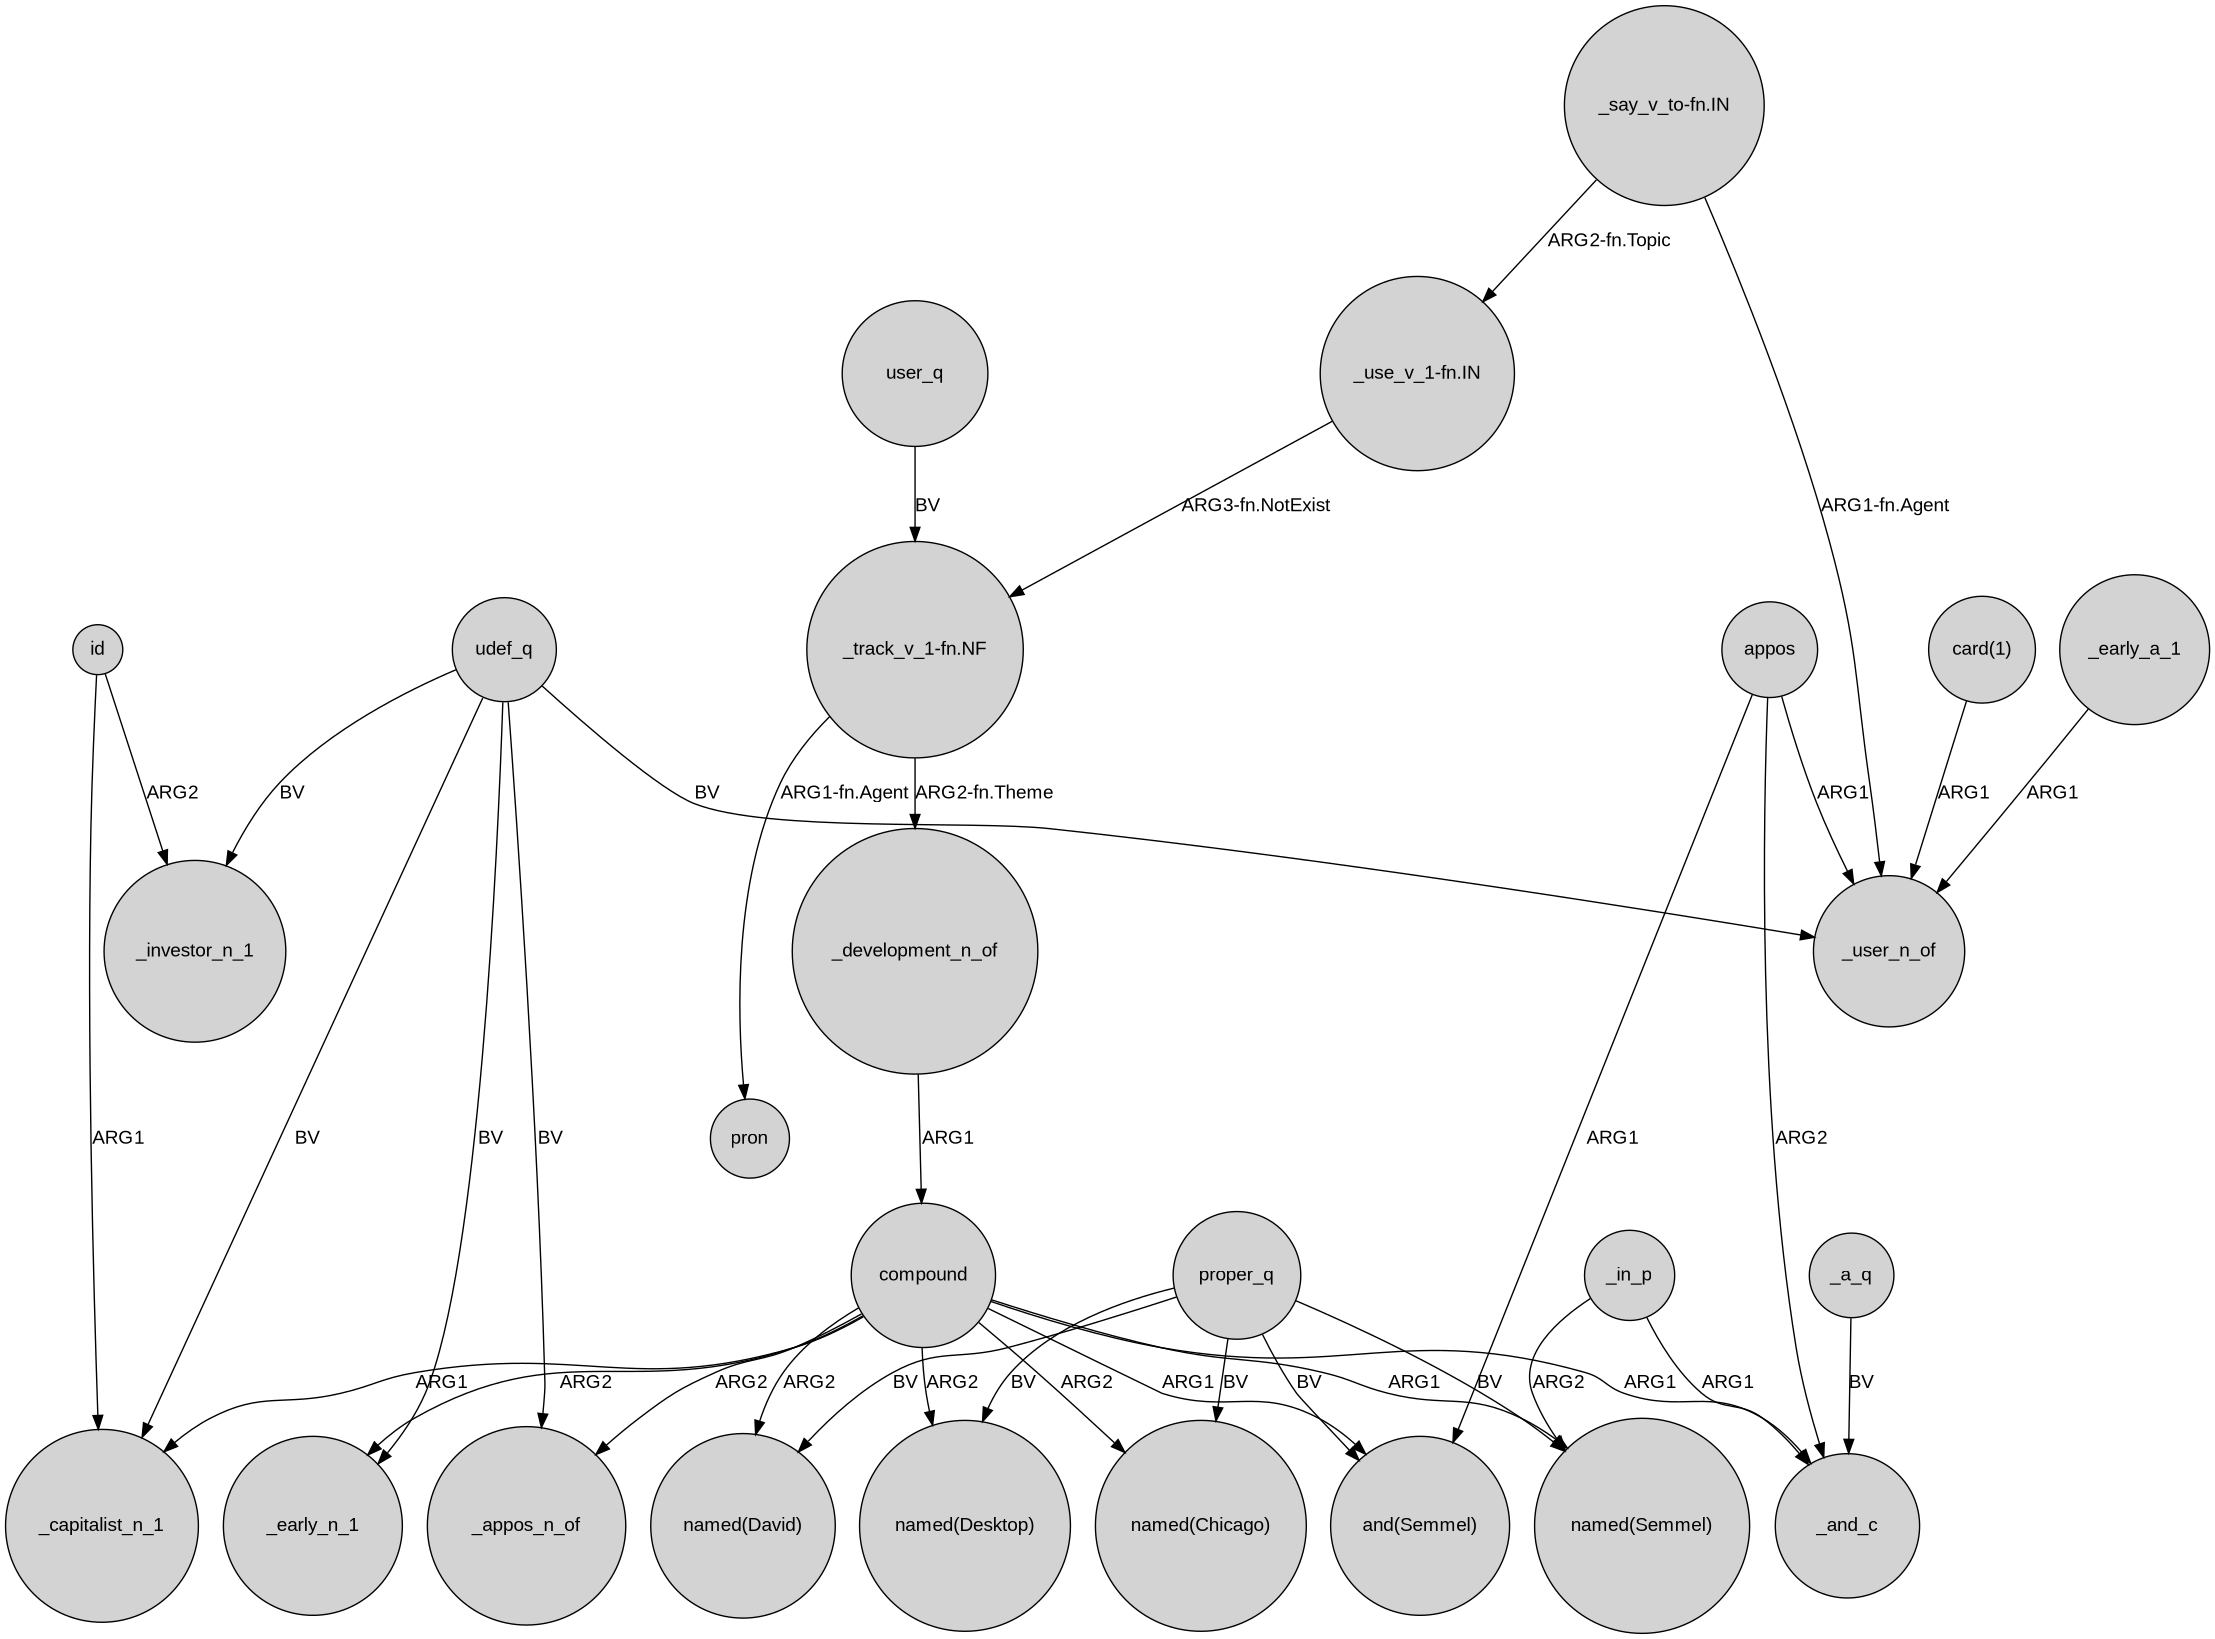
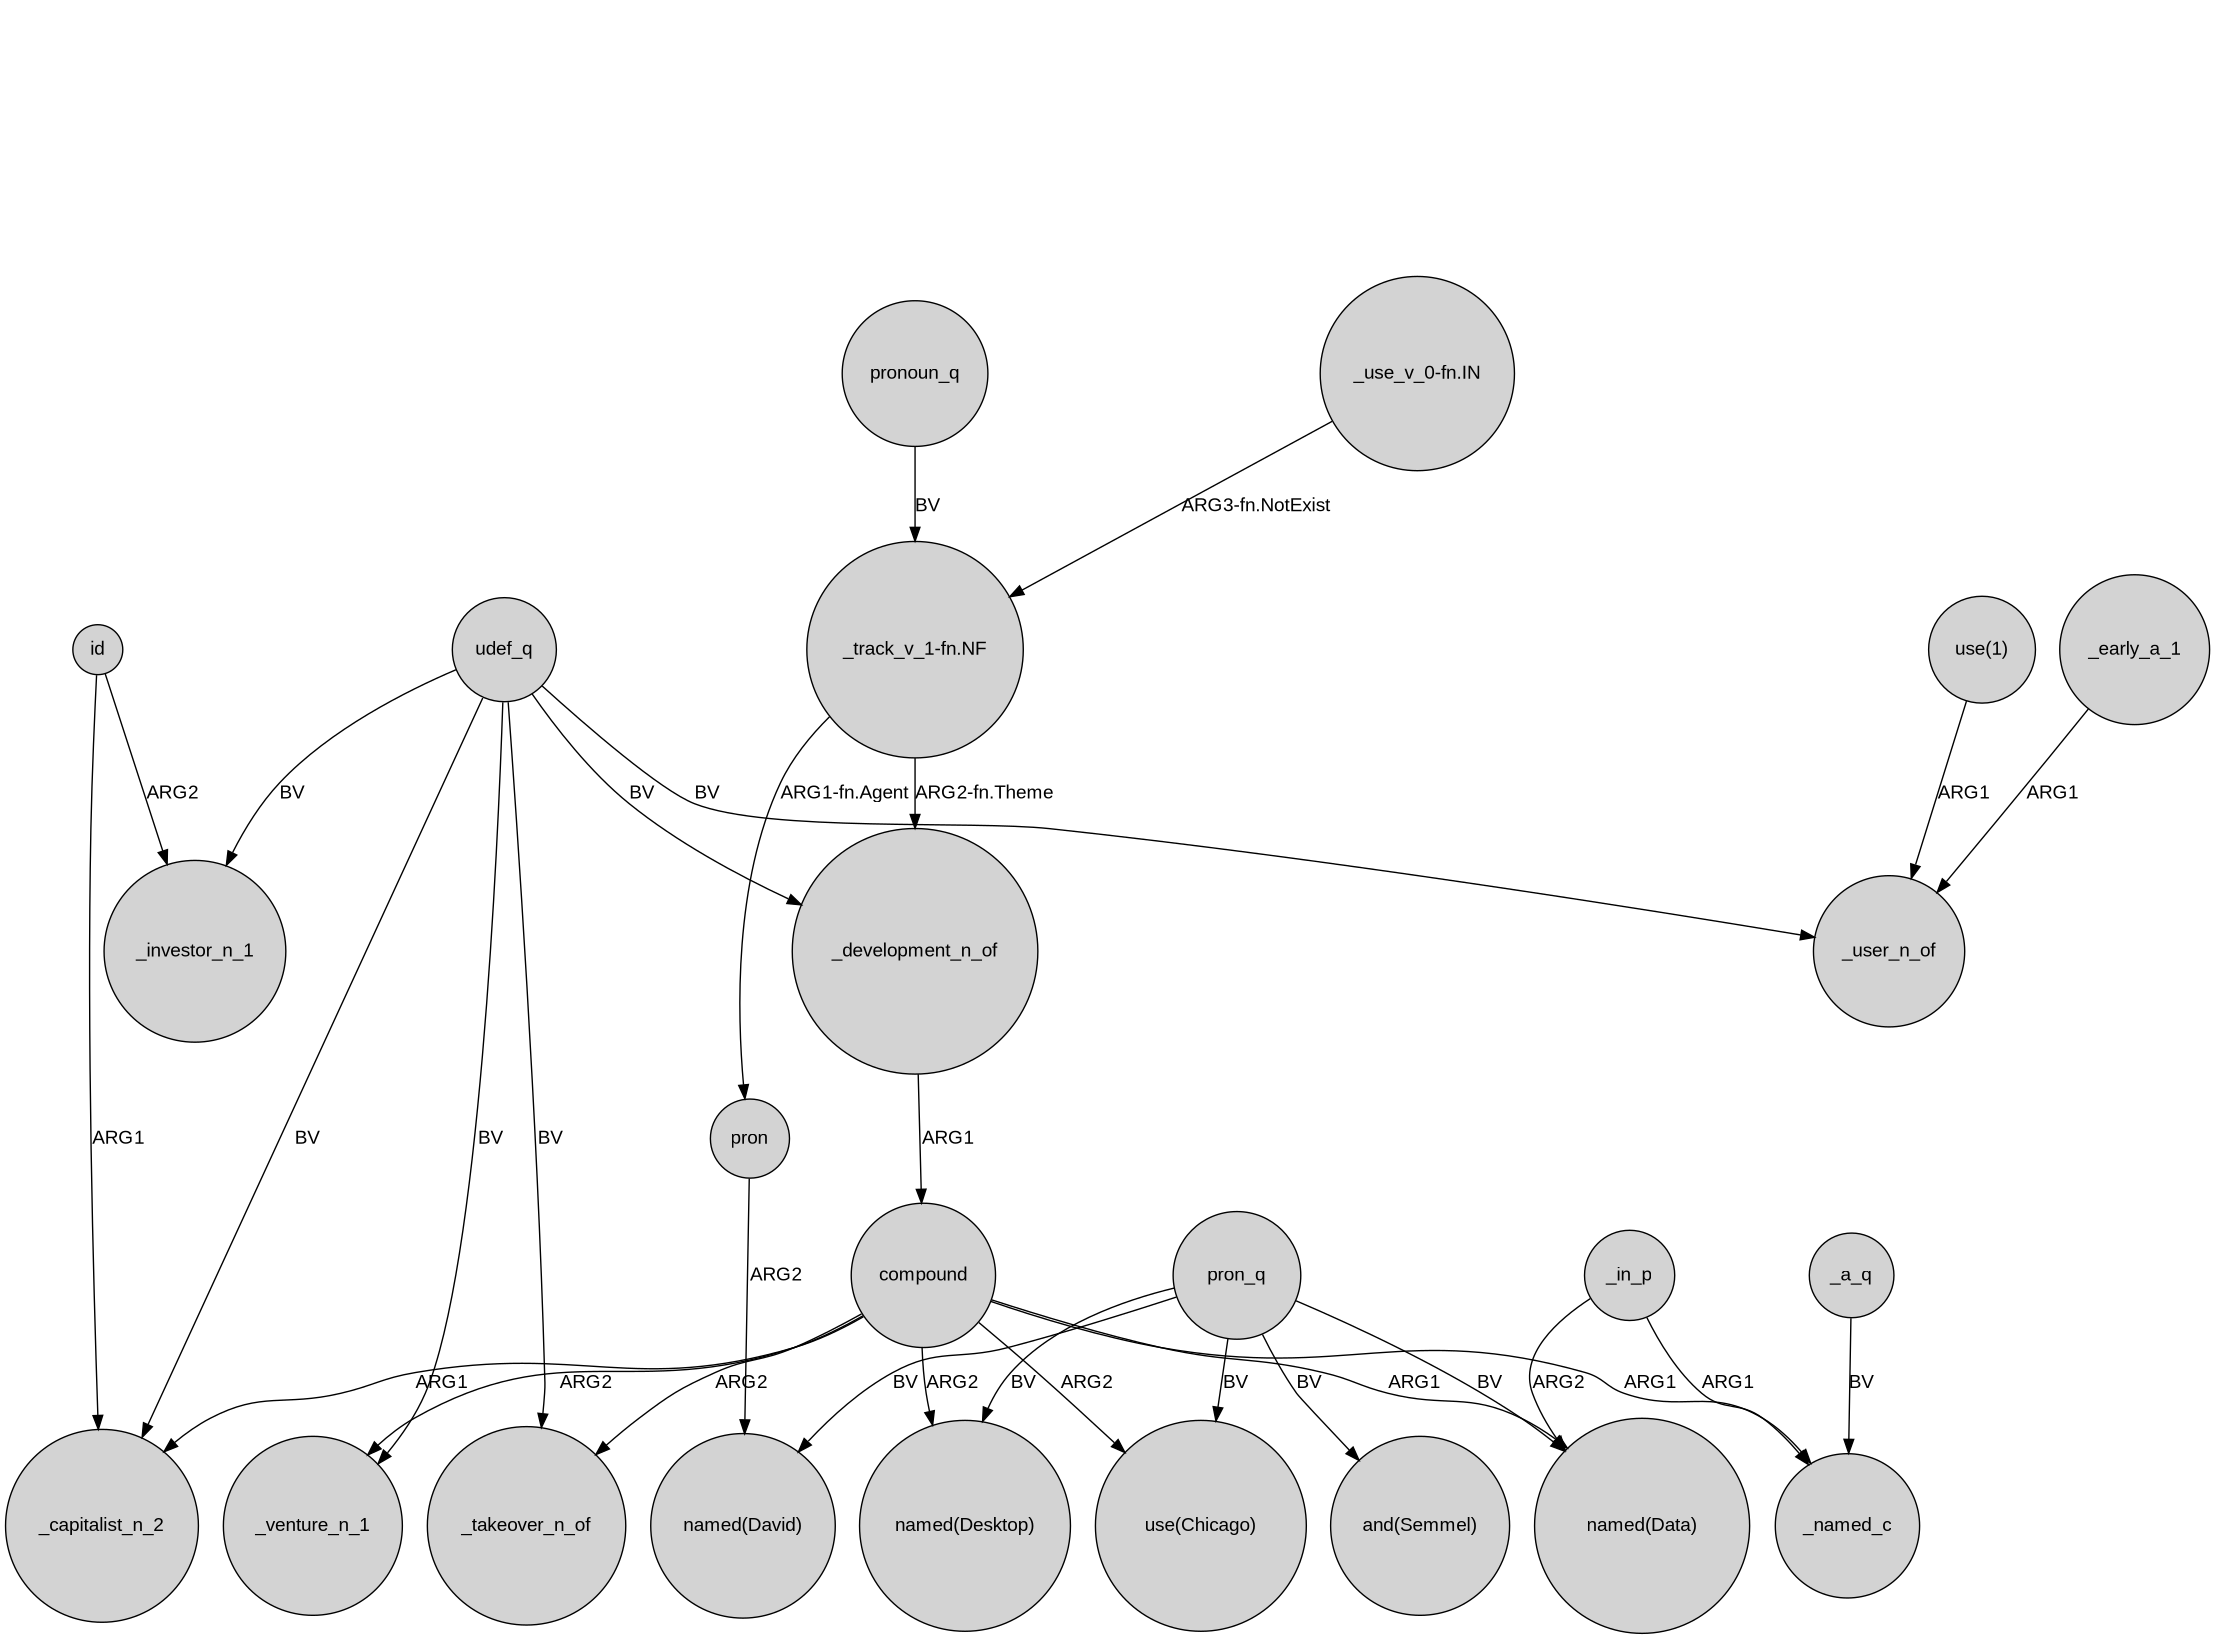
node "_say_v_to-fn.IN": removed
node "user_q": label "user_q" -> "pronoun_q"
node "_use_v_1-fn.IN": label "_use_v_1-fn.IN" -> "_use_v_0-fn.IN"
node "appos": removed
node "card(1)": label "card(1)" -> "use(1)"
edge "udef_q" -> "_development_n_of": added, label "BV"
node "proper_q": label "proper_q" -> "pron_q"
edge "compound" -> "named(David)": now "pron" -> "named(David)"
edge "compound" -> "and(Semmel)": removed, label "ARG1"
node "_capitalist_n_1": label "_capitalist_n_1" -> "_capitalist_n_2"
node "_early_n_1": label "_early_n_1" -> "_venture_n_1"
node "_appos_n_of": label "_appos_n_of" -> "_takeover_n_of"
node "named(Chicago)": label "named(Chicago)" -> "use(Chicago)"
node "named(Semmel)": label "named(Semmel)" -> "named(Data)"
node "_and_c": label "_and_c" -> "_named_c"
